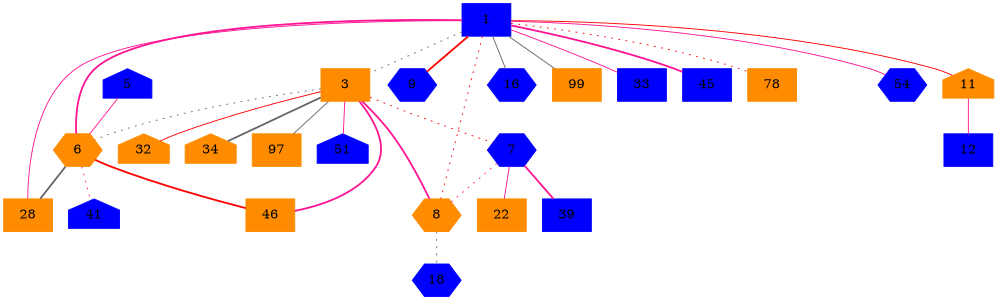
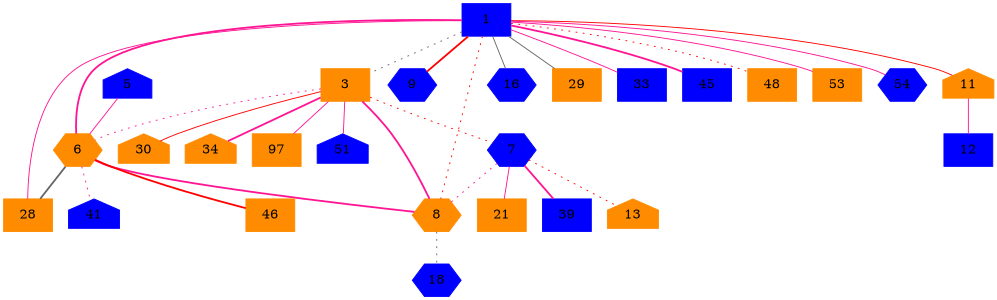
node "99": label "99" -> "29"
node "78": label "78" -> "48"
node "53": added
edge "3" -- "6": color gray40 -> deeppink
edge "3" -- "97": color gray40 -> deeppink
edge "3" -- "34": color gray40 -> deeppink
node "32": label "32" -> "30"
edge "3" -- "46": removed
edge "6" -- "8": added
node "22": label "22" -> "21"
node "13": added
